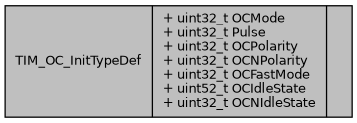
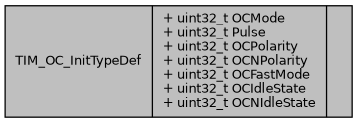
node "TIM_OC_InitTypeDef": text "+ uint52_t OCIdleState" -> "+ uint32_t OCIdleState"
